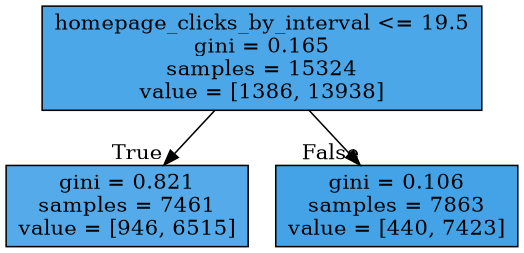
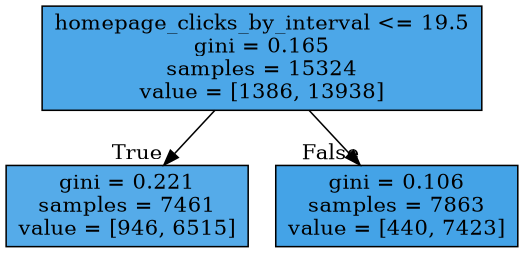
node "gini = 0.821 samples = 7461 value = [946, 6515]": label "gini = 0.821 samples = 7461 value = [946, 6515]" -> "gini = 0.221 samples = 7461 value = [946, 6515]"
